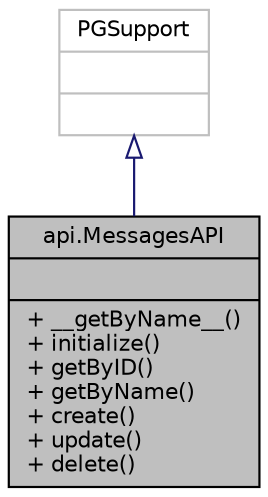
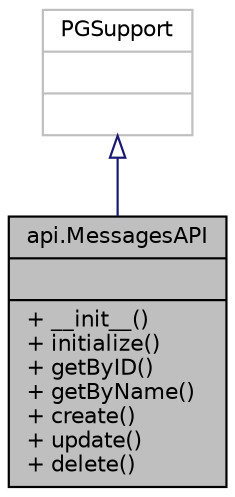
node "api.MessagesAPI": text "+ __getByName__()" -> "+ __init__()"
